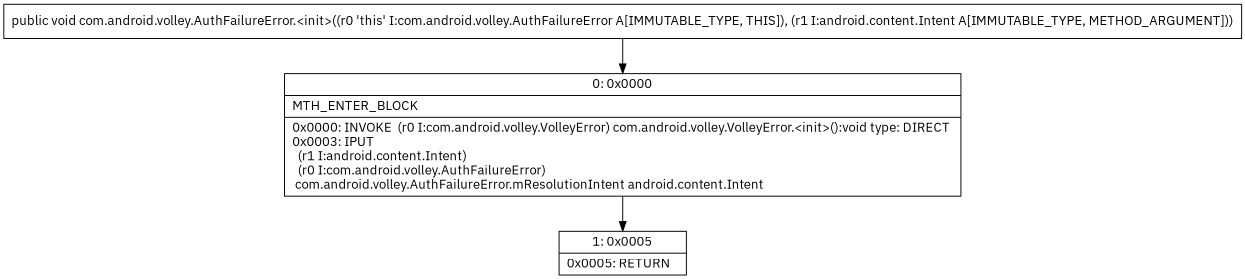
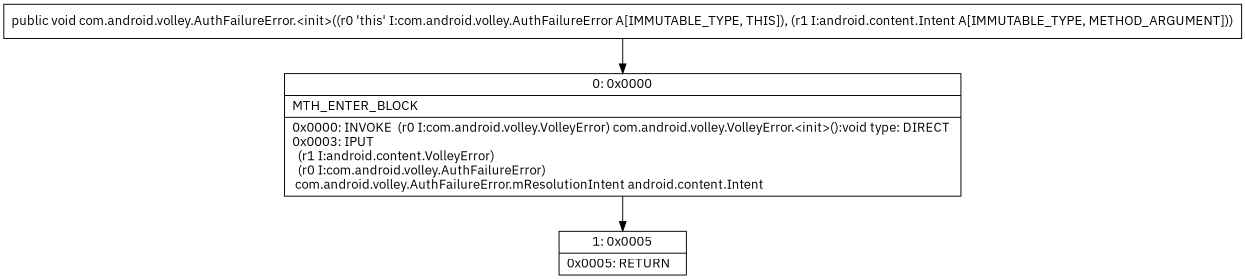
node "0: 0x0000": text "(r1 I:android.content.Intent)" -> "(r1 I:android.content.VolleyError)"
